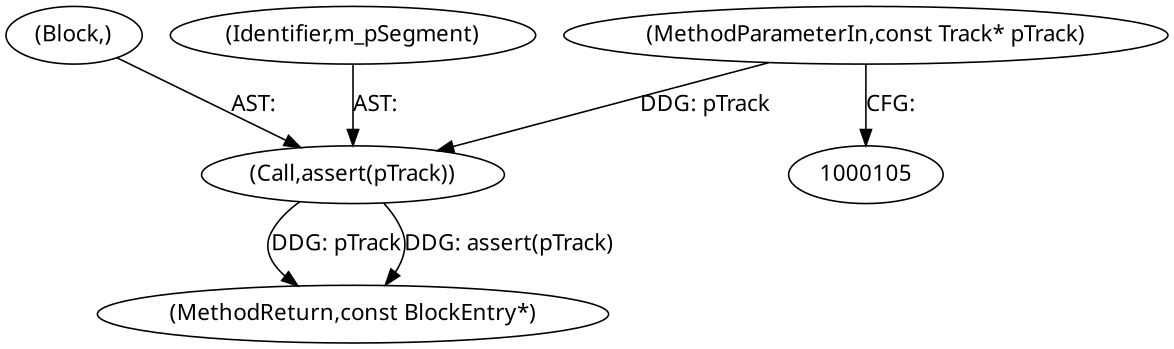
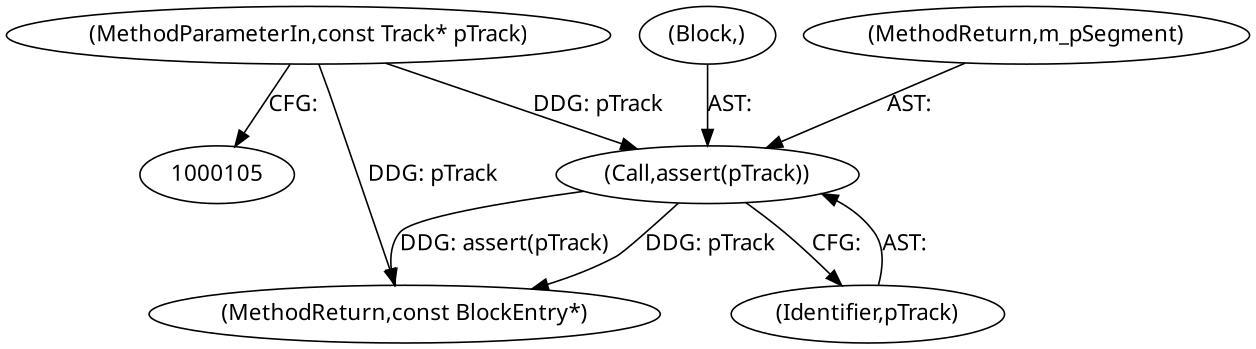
node "(Identifier,m_pSegment)": label "(Identifier,m_pSegment)" -> "(MethodReturn,m_pSegment)"
edge "(MethodParameterIn,const Track* pTrack)" -> "(MethodReturn,const BlockEntry*)": added, label "DDG: pTrack"
node "(Identifier,pTrack)": added
